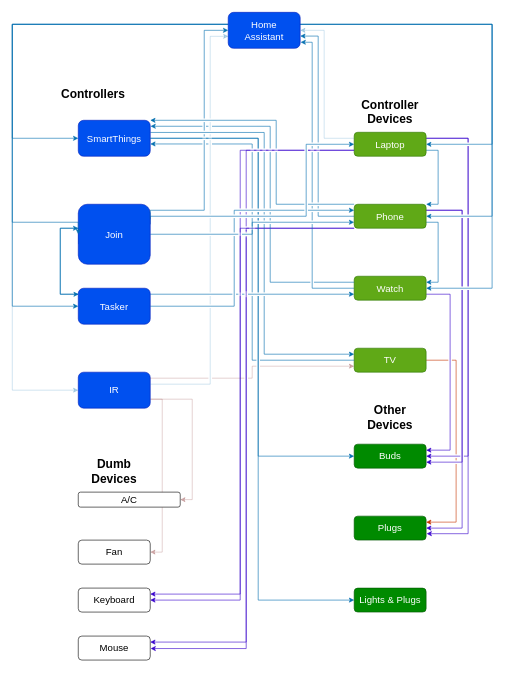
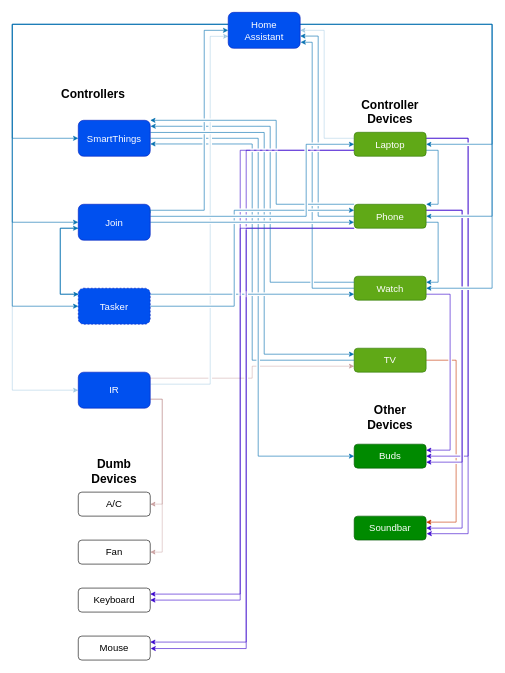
node "Join": size 72x60 -> 72x36
node "Tasker": style solid -> dashed
node "A/C": size 102x15 -> 72x24
node "Plugs": label "Plugs" -> "Soundbar"
edge "SmartThings" -> "Lights & Plugs": removed
node "Lights & Plugs": removed
